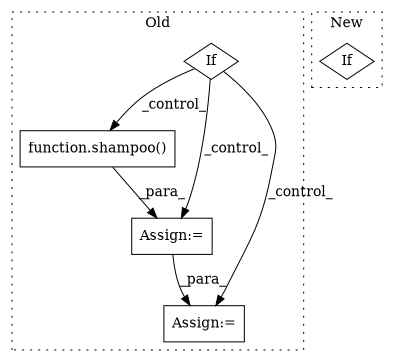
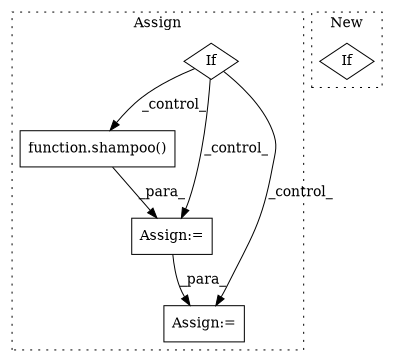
cluster "Old": label "Old" -> "Assign"
